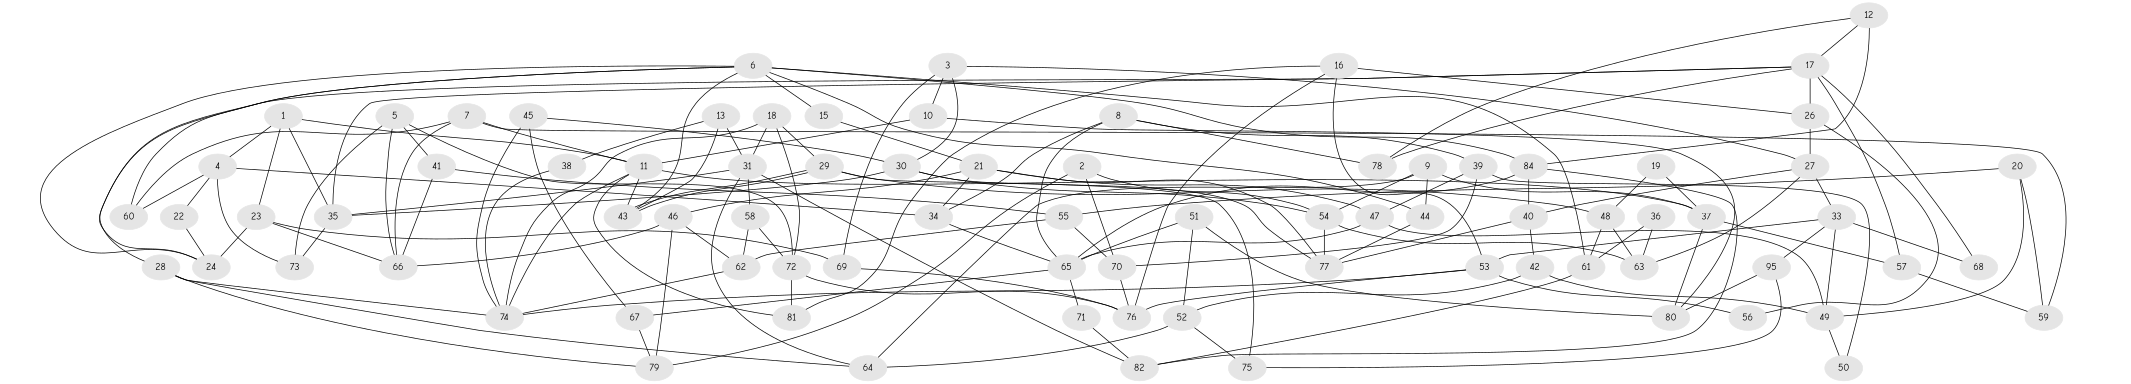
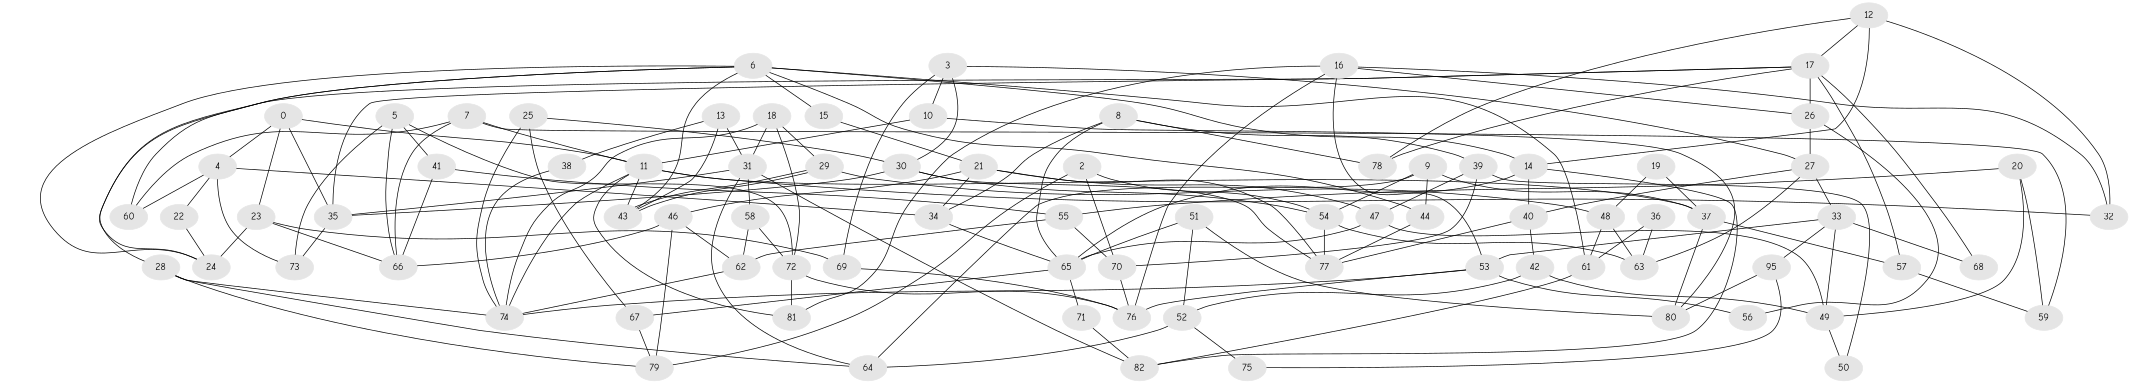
node "1": label "1" -> "0"
node "45": label "45" -> "25"
node "84": label "84" -> "14"
edge "29" -- "75": removed
node "32": added
